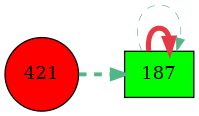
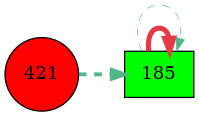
node "187": label "187" -> "185"
